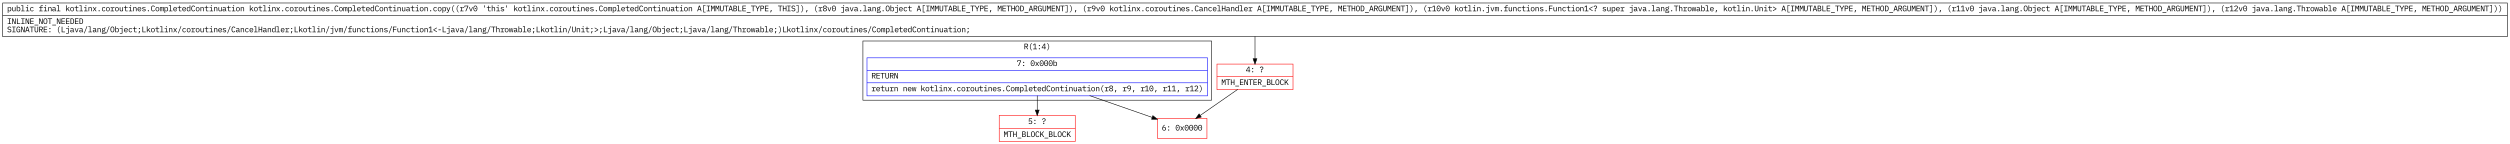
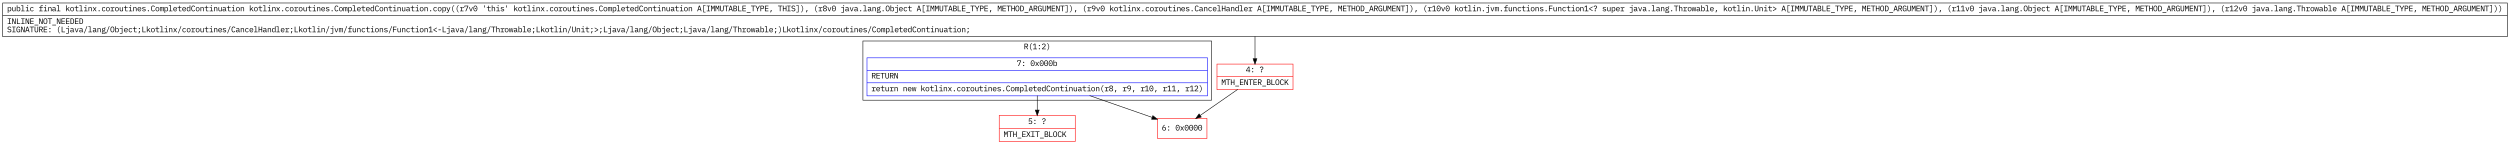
cluster "R(1:4)": label "R(1:4)" -> "R(1:2)"
node "5: ?": text "MTH_BLOCK_BLOCK" -> "MTH_EXIT_BLOCK"
